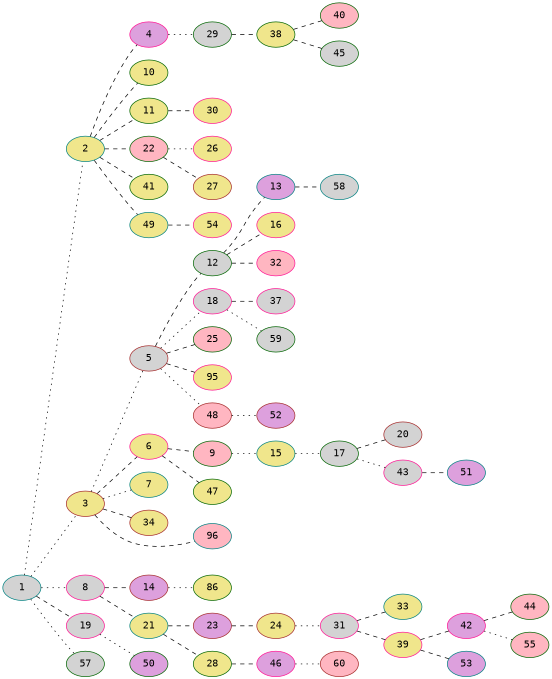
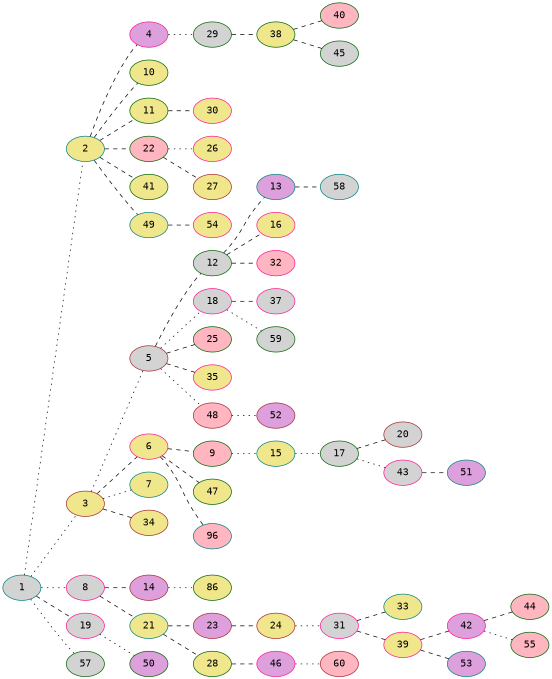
node "95": label "95" -> "35"
edge "3" -- "96": now "6" -- "96"
